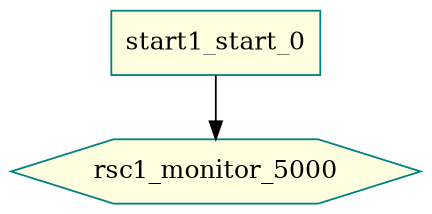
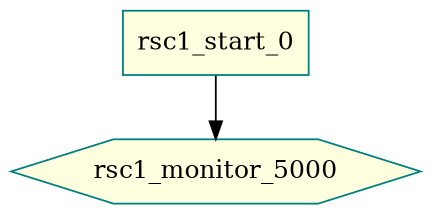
node "start1_start_0": label "start1_start_0" -> "rsc1_start_0"
